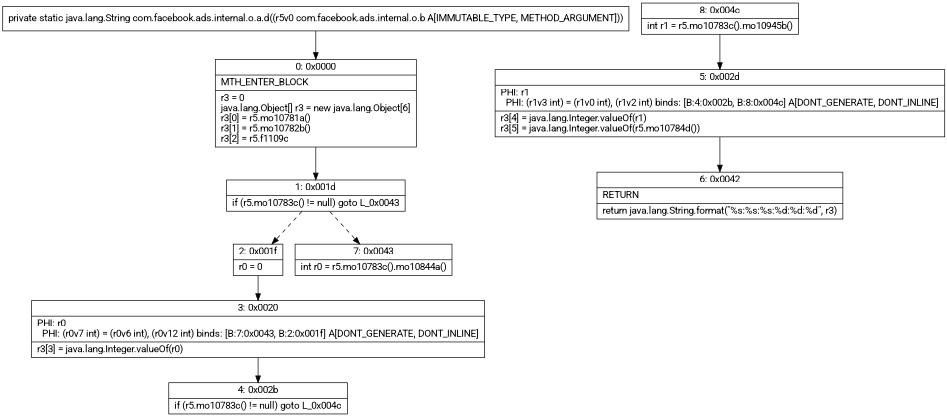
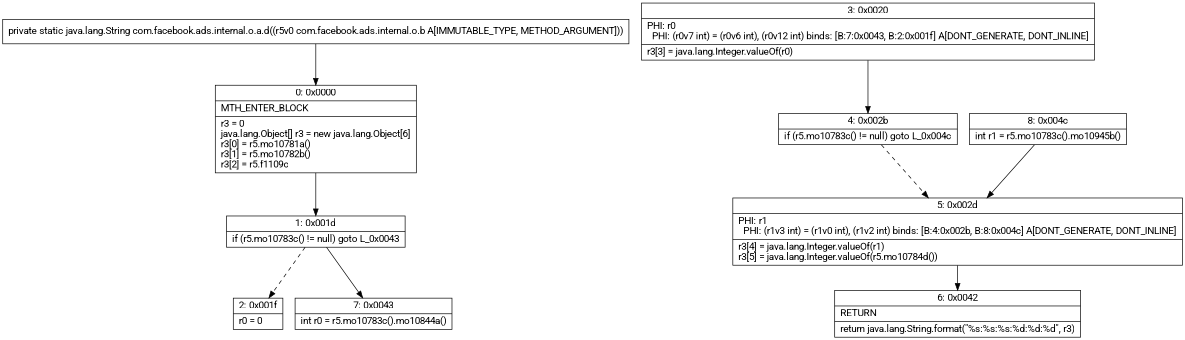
edge "4: 0x002b" -> "5: 0x002d": added
edge "1: 0x001d" -> "7: 0x0043": style dashed -> solid
edge "2: 0x001f" -> "3: 0x0020": removed
